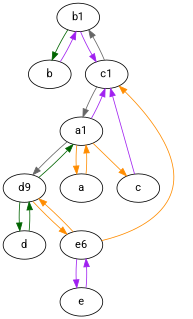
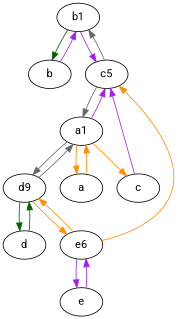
node "c1": label "c1" -> "c5"
edge "d9" -> "a1": color darkgreen -> gray40
